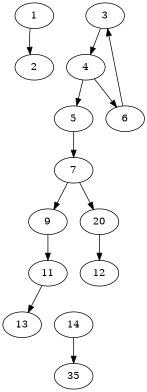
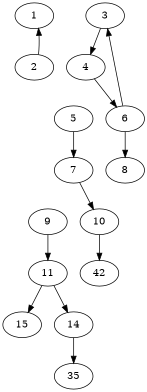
edge "1" -> "2": reversed
edge "4" -> "5": removed
node "8": added
edge "7" -> "9": removed
node "20": label "20" -> "10"
node "12": label "12" -> "42"
edge "11" -> "14": added
node "13": label "13" -> "15"
